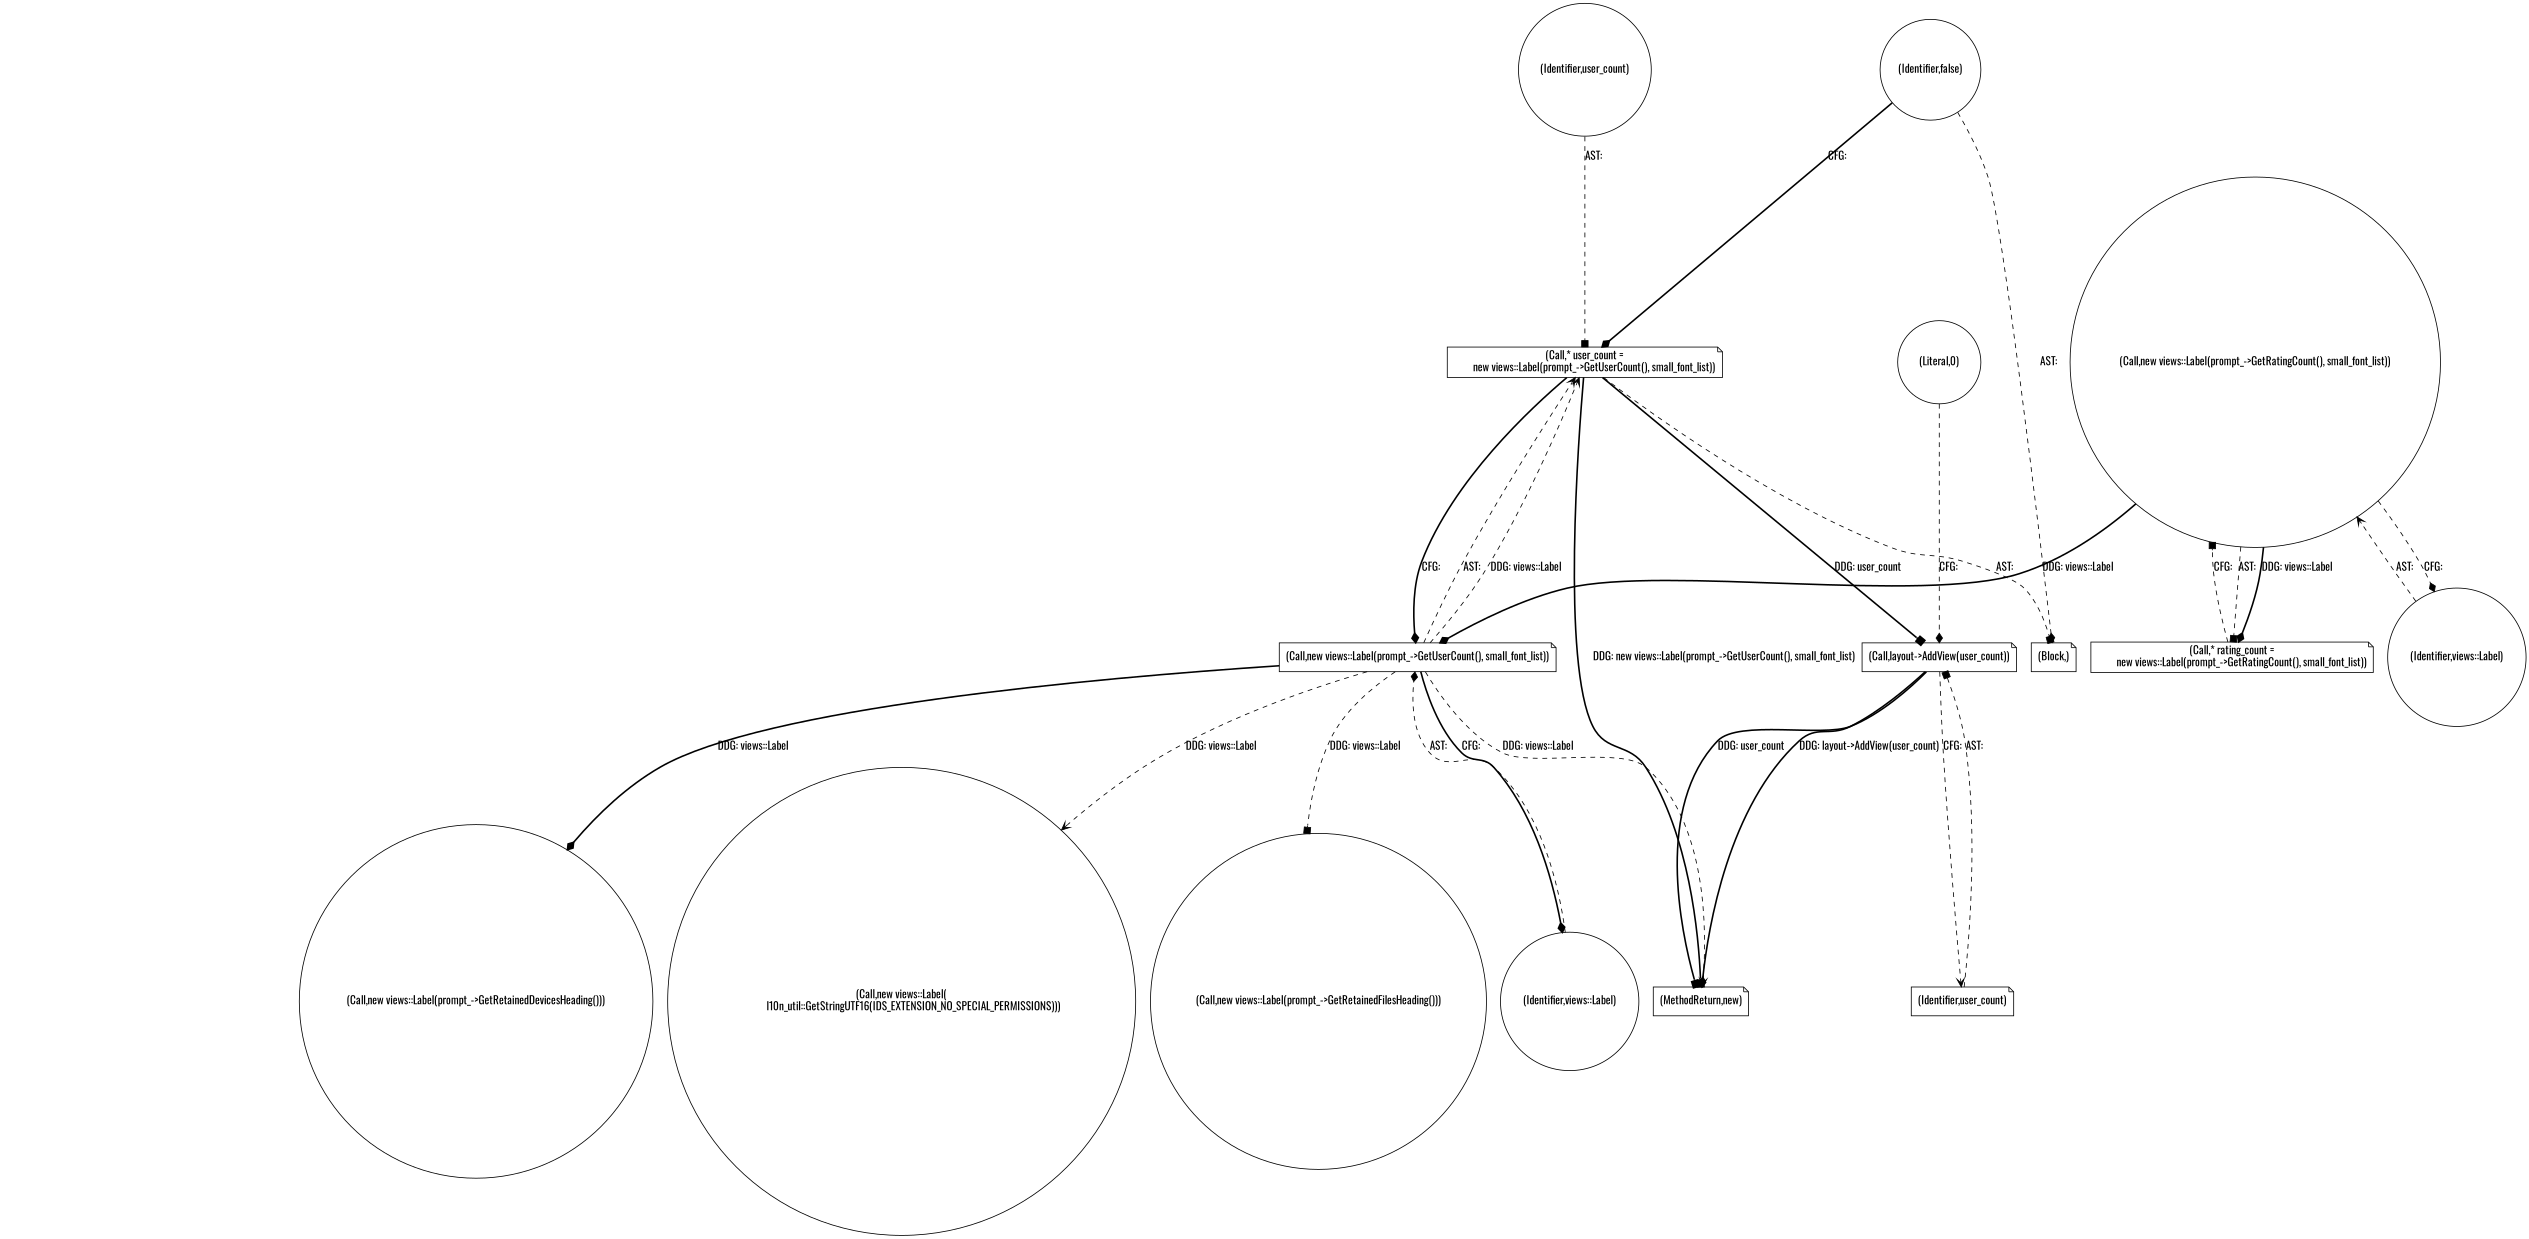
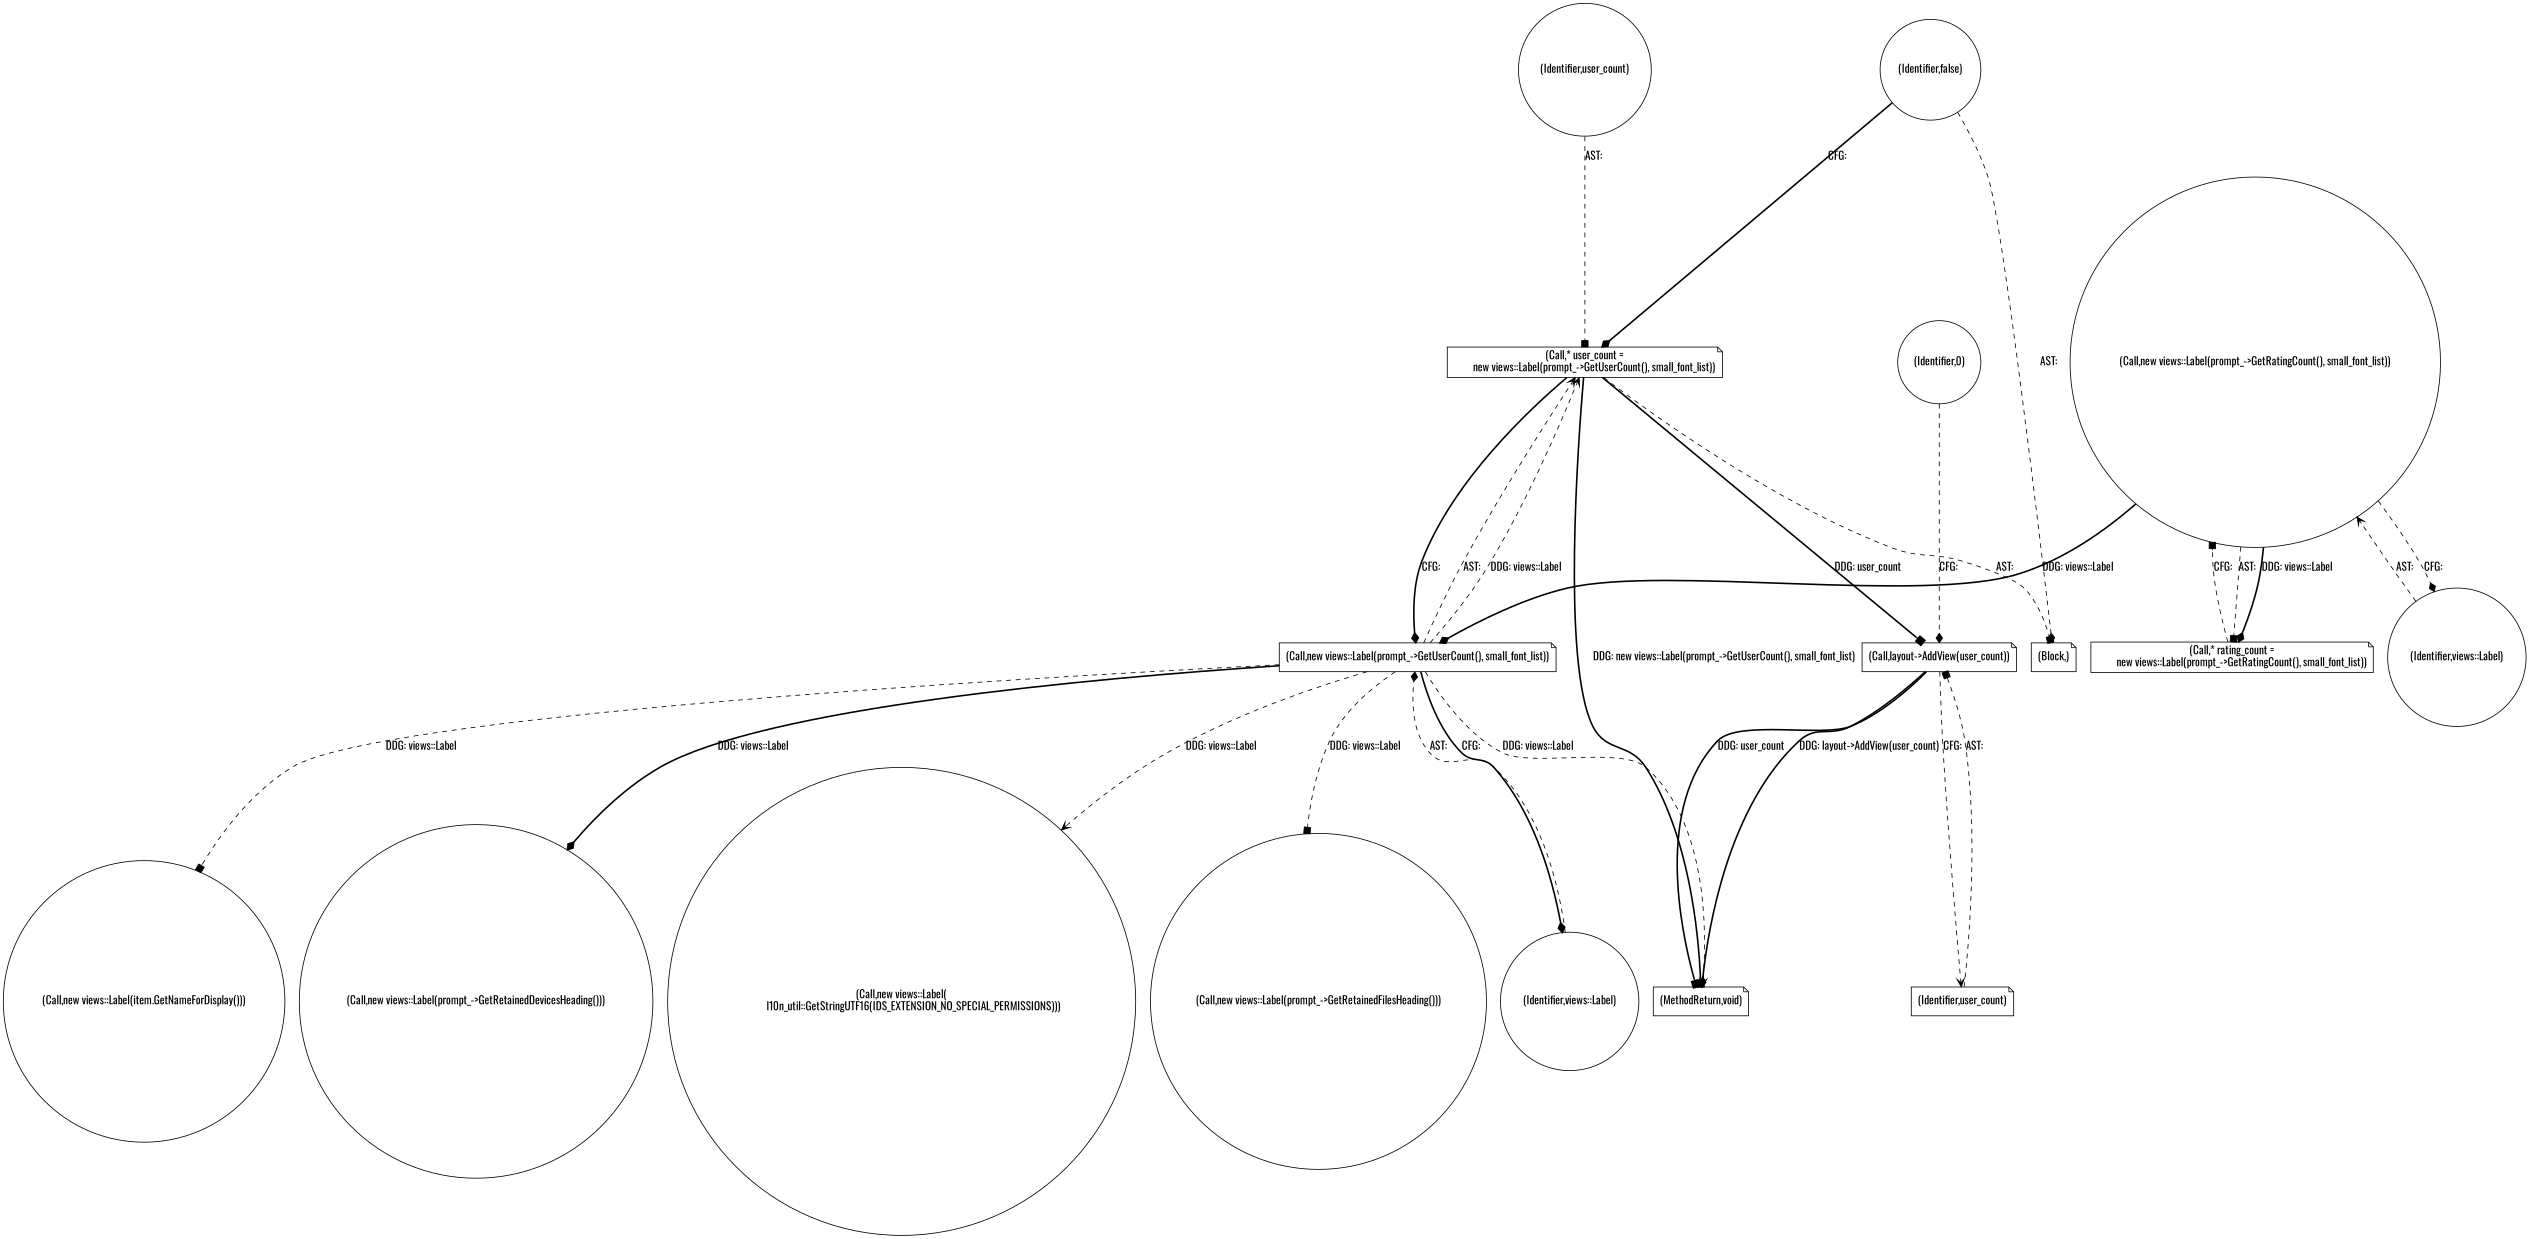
node "(Literal,0)": label "(Literal,0)" -> "(Identifier,0)"
node "(Call,new views::Label(item.GetNameForDisplay()))": added
node "(MethodReturn,new)": label "(MethodReturn,new)" -> "(MethodReturn,void)"
